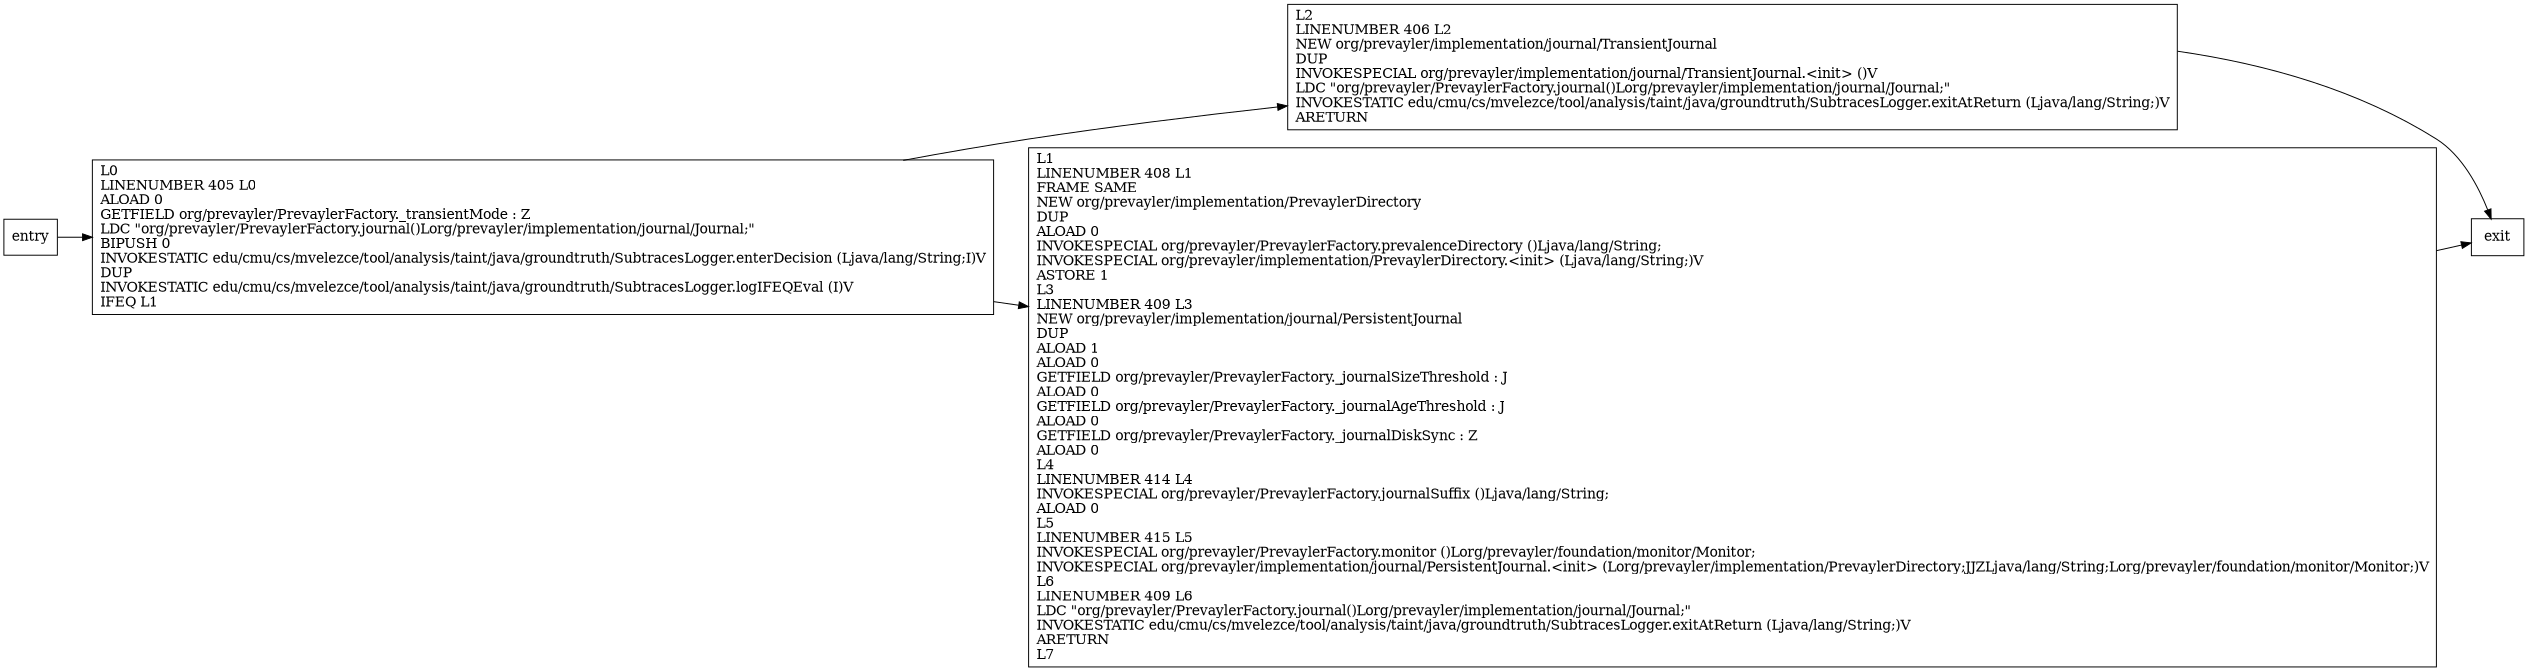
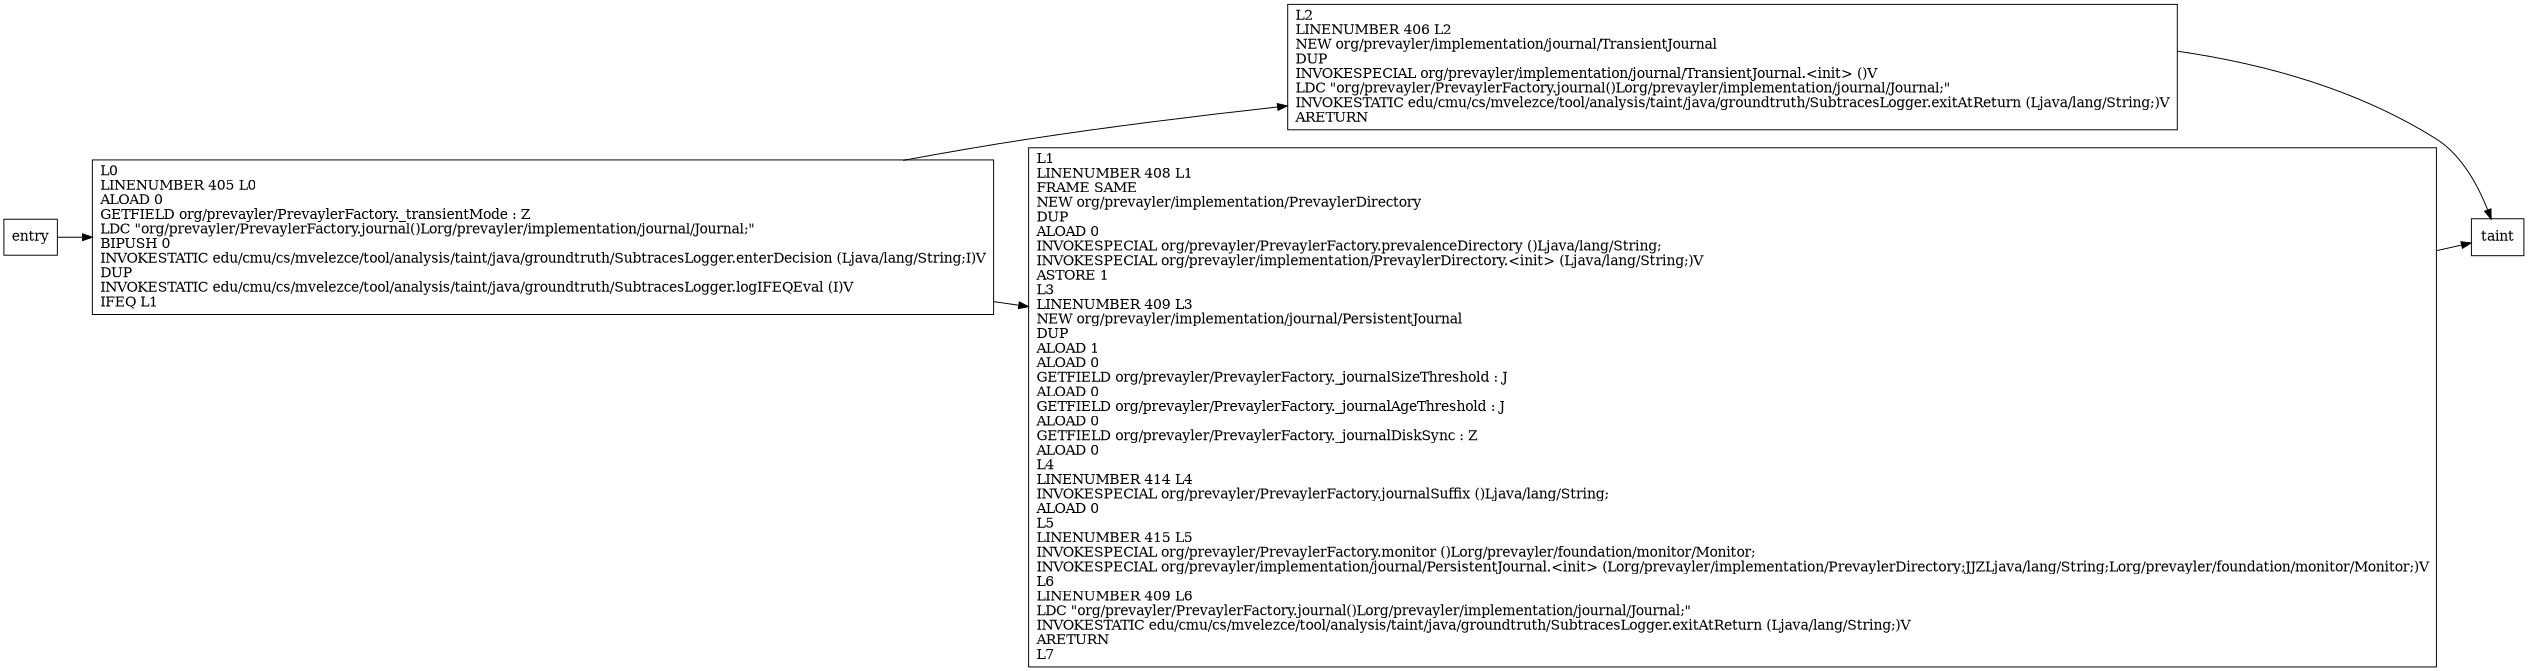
node "exit": label "exit" -> "taint"
